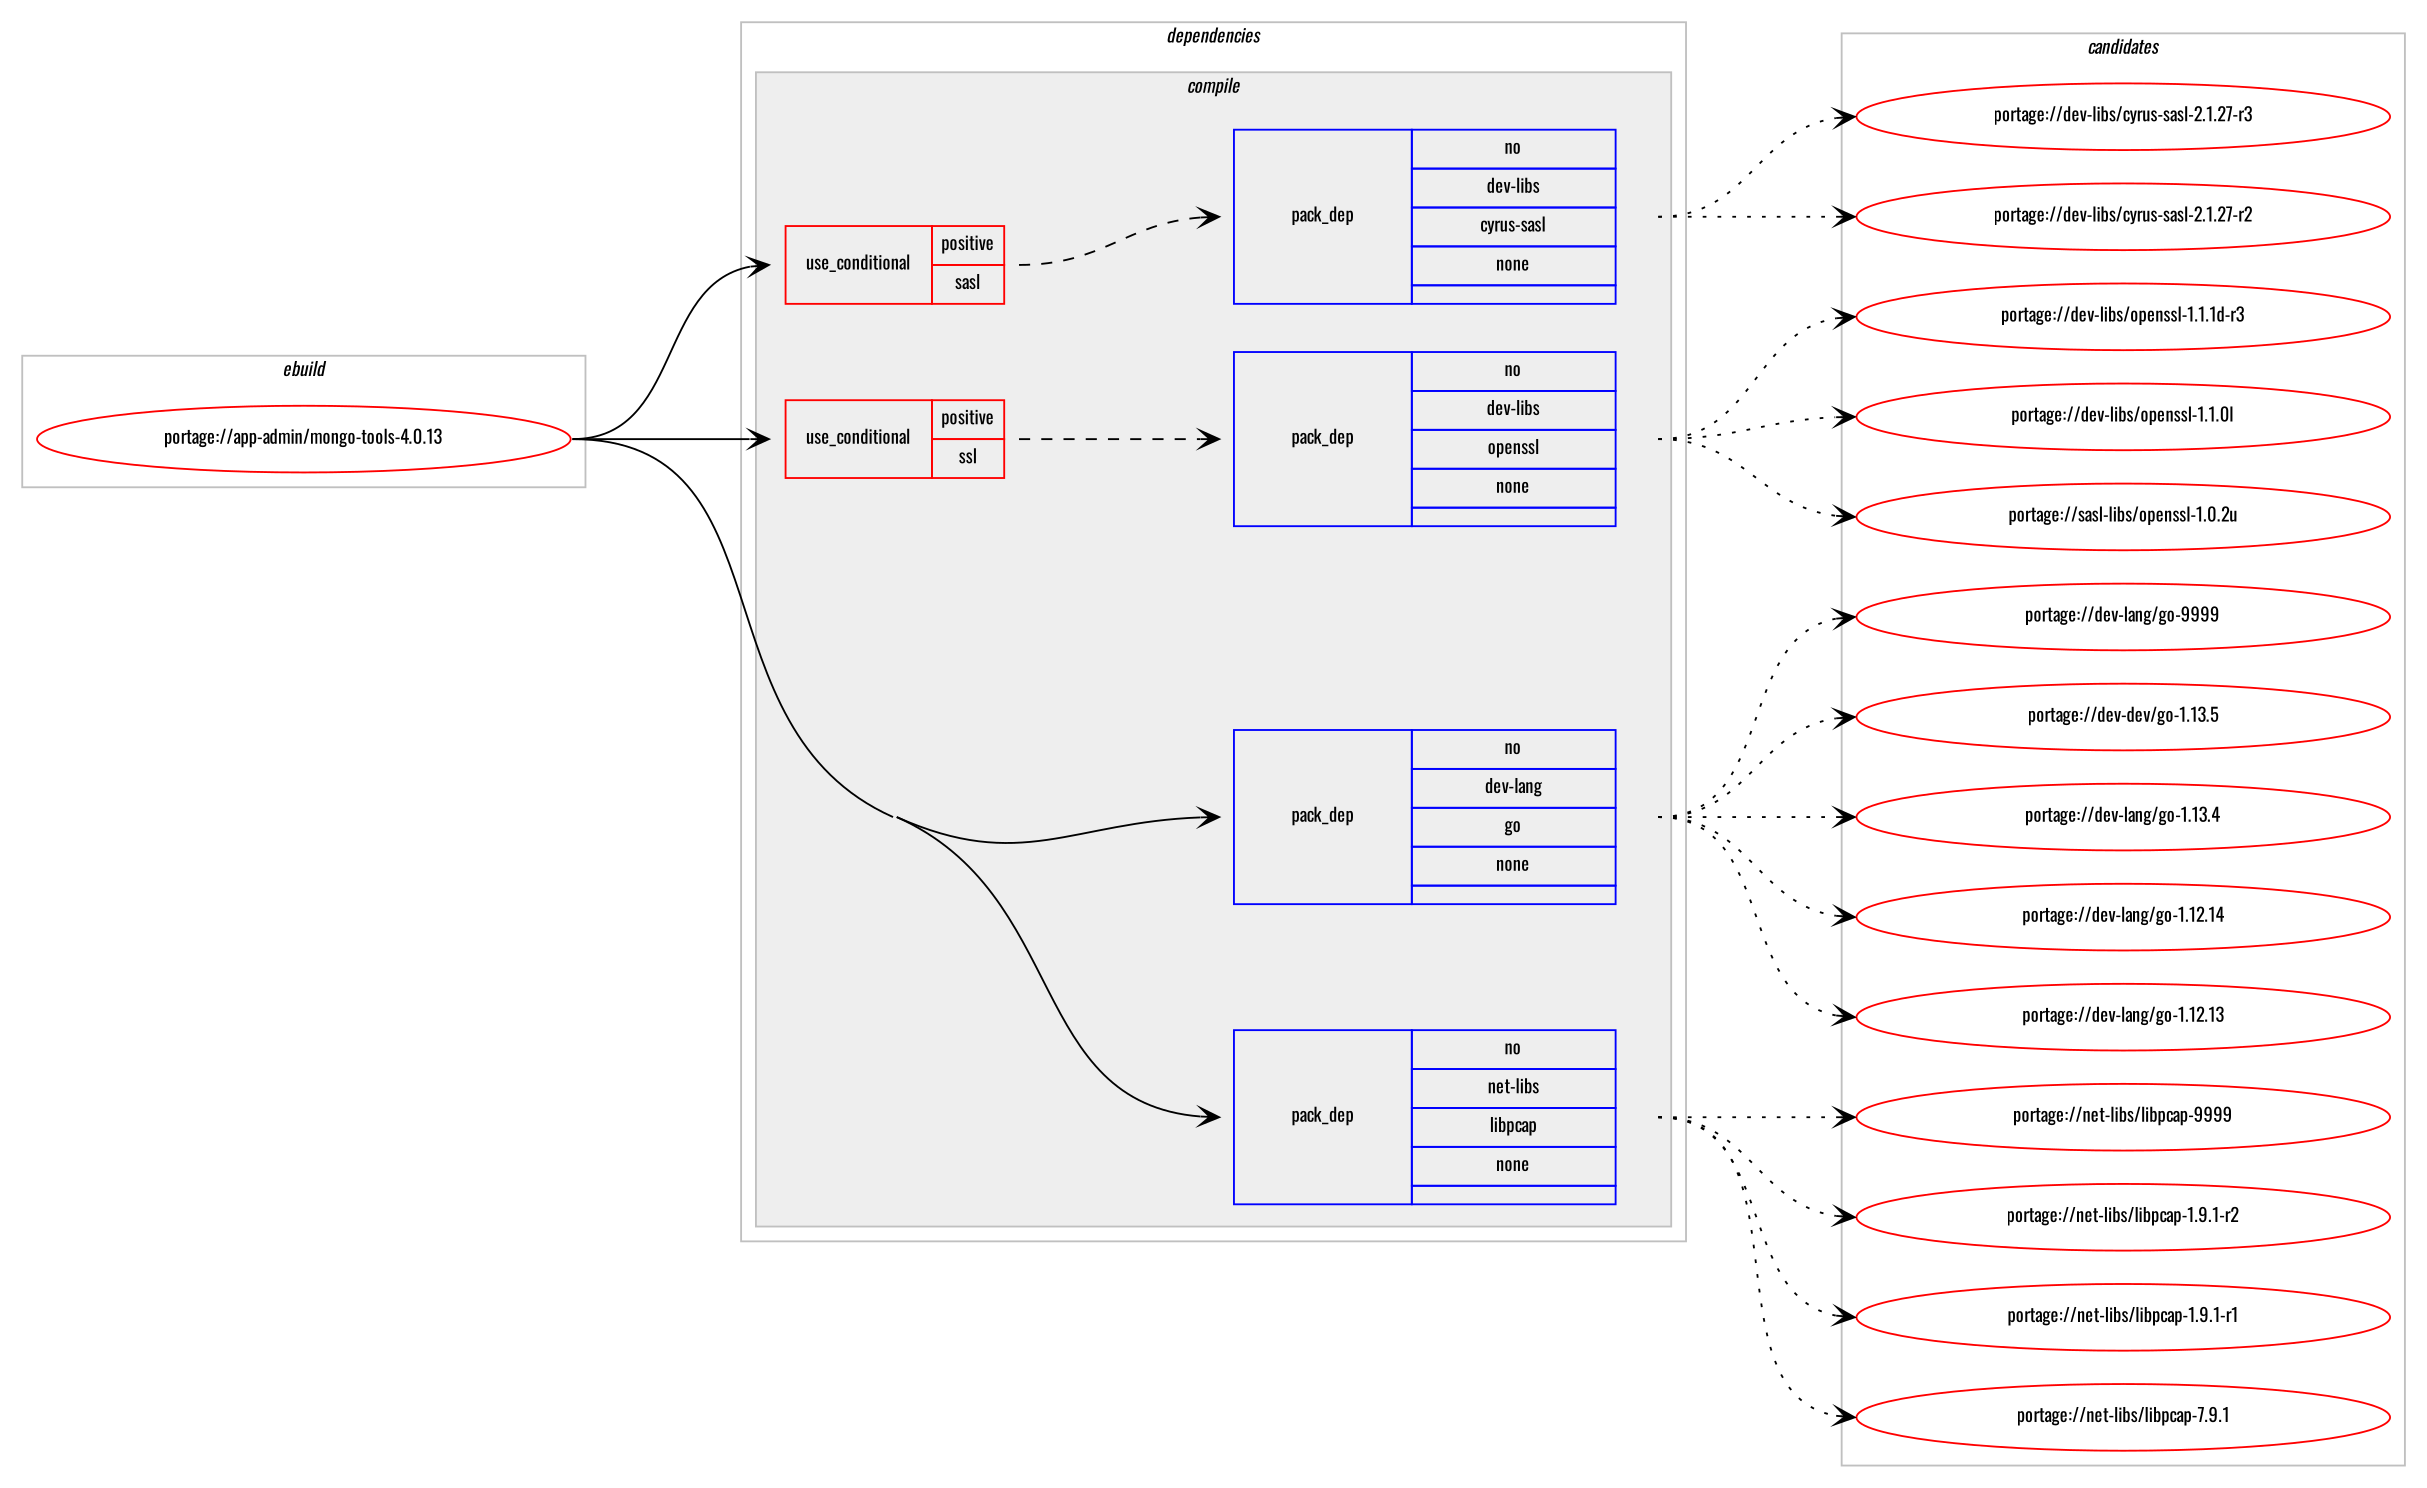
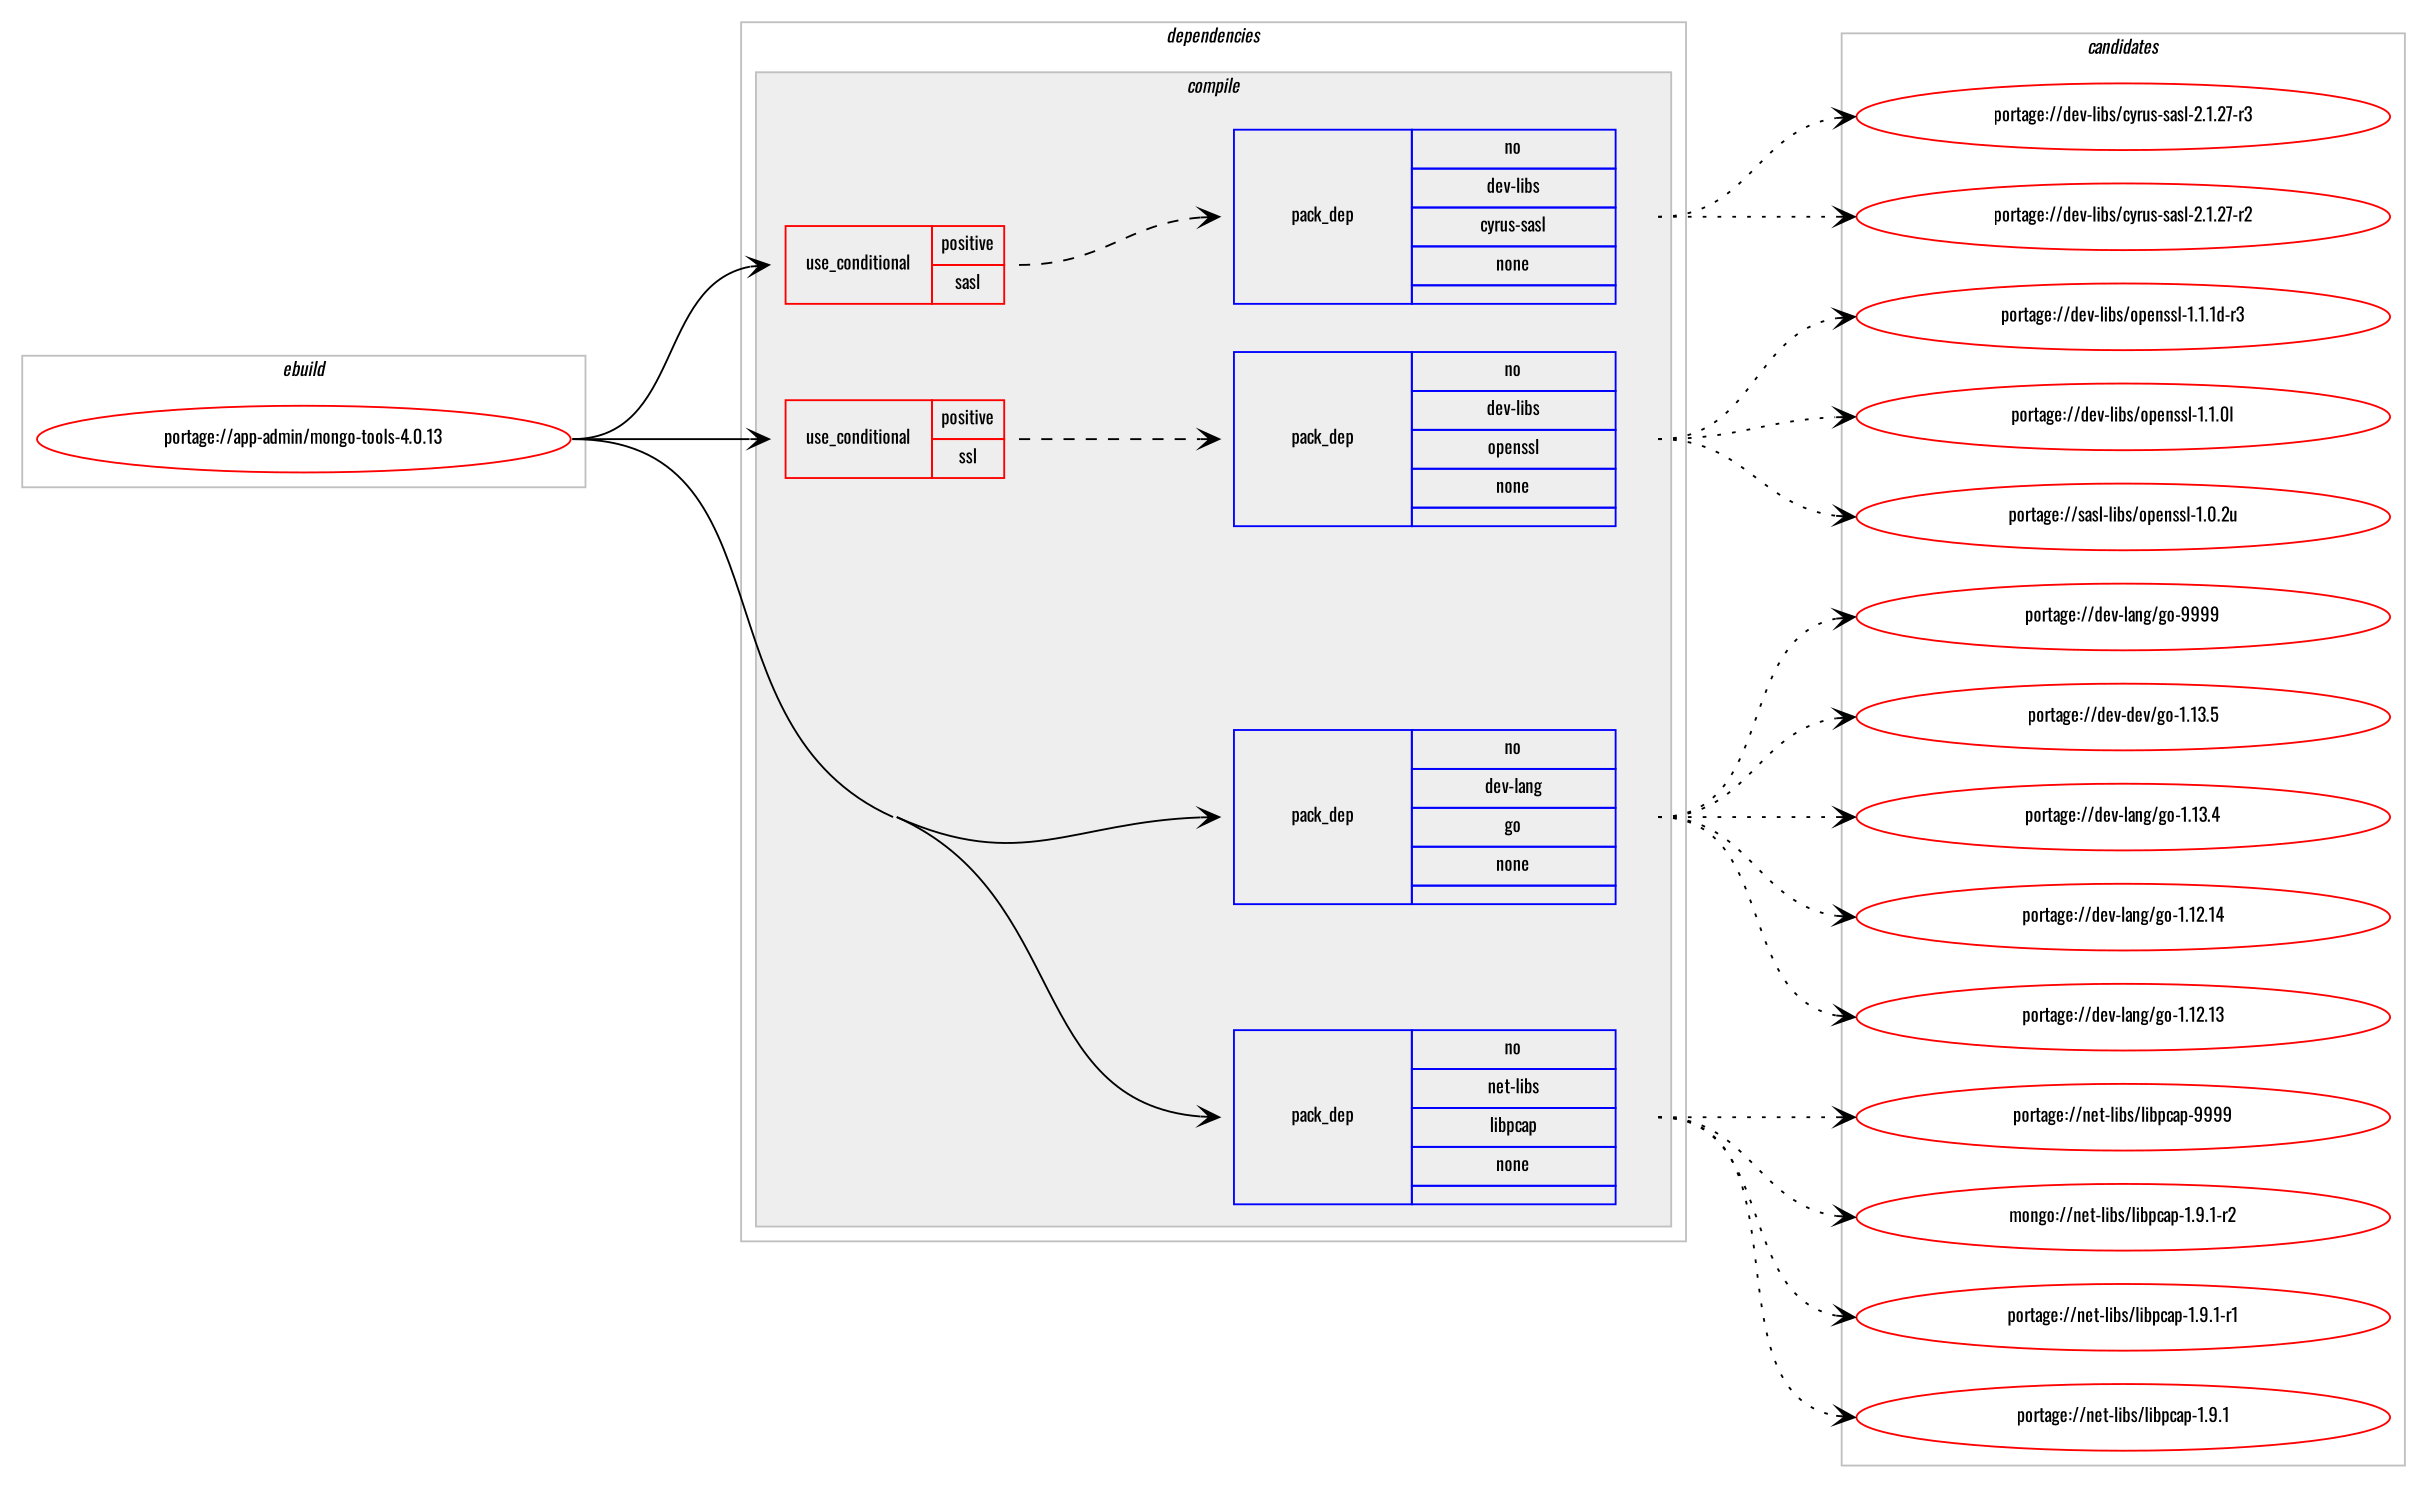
node "portage://net-libs/libpcap-1.9.1-r2": label "portage://net-libs/libpcap-1.9.1-r2" -> "mongo://net-libs/libpcap-1.9.1-r2"
node "portage://net-libs/libpcap-7.9.1": label "portage://net-libs/libpcap-7.9.1" -> "portage://net-libs/libpcap-1.9.1"
